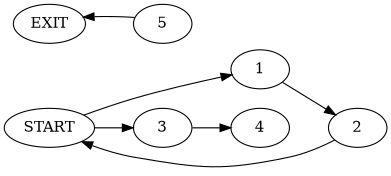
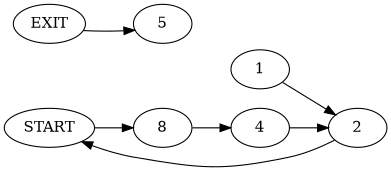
edge "5" -> "EXIT": reversed
edge "START" -> "1": removed
node "3": label "3" -> "8"
edge "4" -> "2": added
